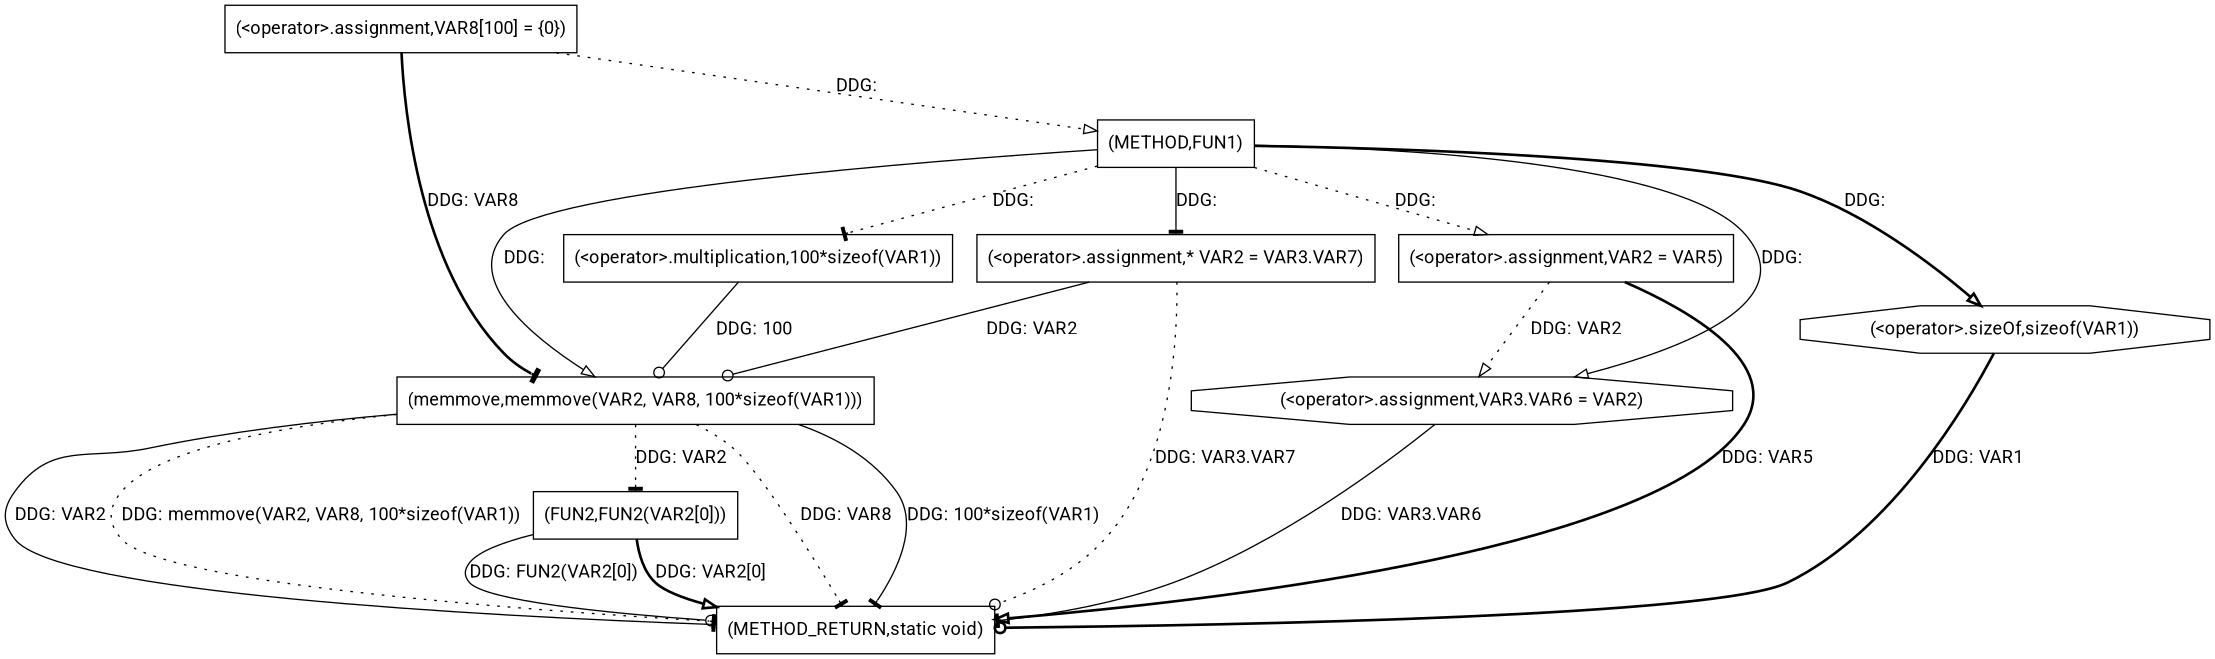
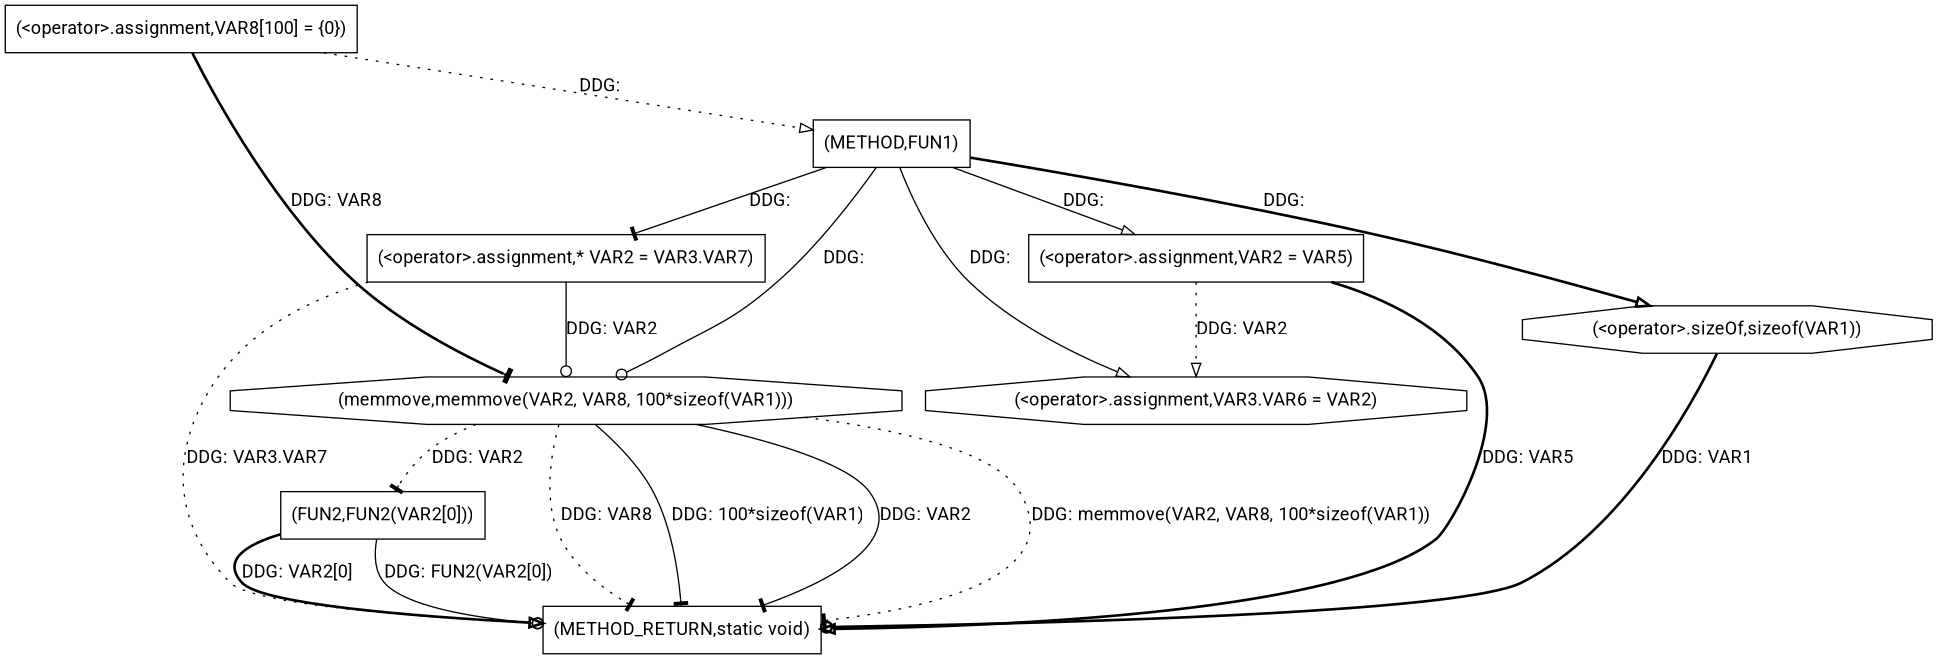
edge "(METHOD,FUN1)" -> "(memmove,memmove(VAR2, VAR8, 100*sizeof(VAR1)))": arrowhead onormal -> odot
edge "(METHOD,FUN1)" -> "(<operator>.assignment,VAR2 = VAR5)": style dotted -> solid
node "(<operator>.multiplication,100*sizeof(VAR1))": removed
node "(memmove,memmove(VAR2, VAR8, 100*sizeof(VAR1)))": shape box -> octagon
edge "(<operator>.assignment,VAR3.VAR6 = VAR2)" -> "(METHOD_RETURN,static void)": removed, label "DDG: VAR3.VAR6"
